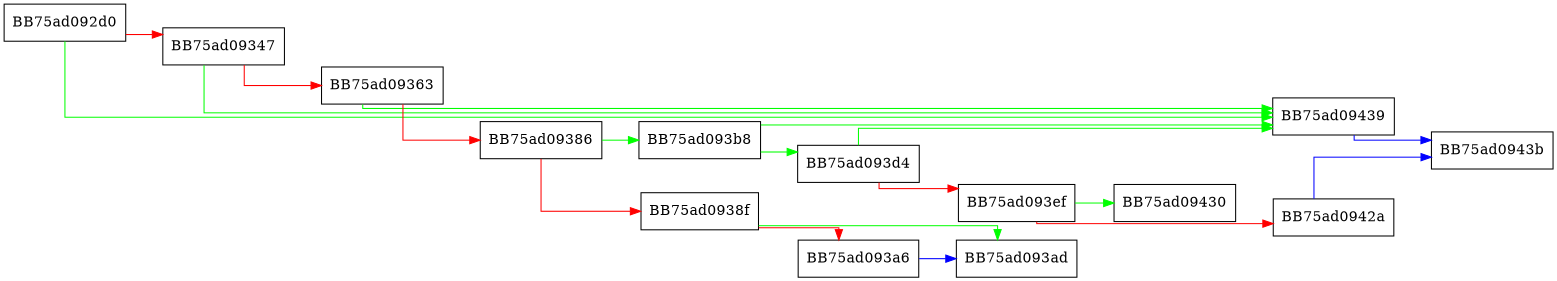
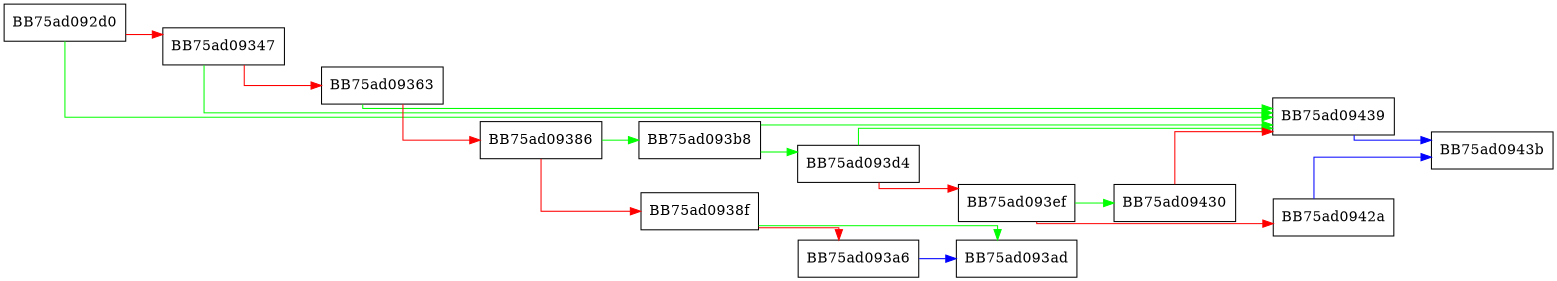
edge "BB75ad09430" -> "BB75ad09439": added
